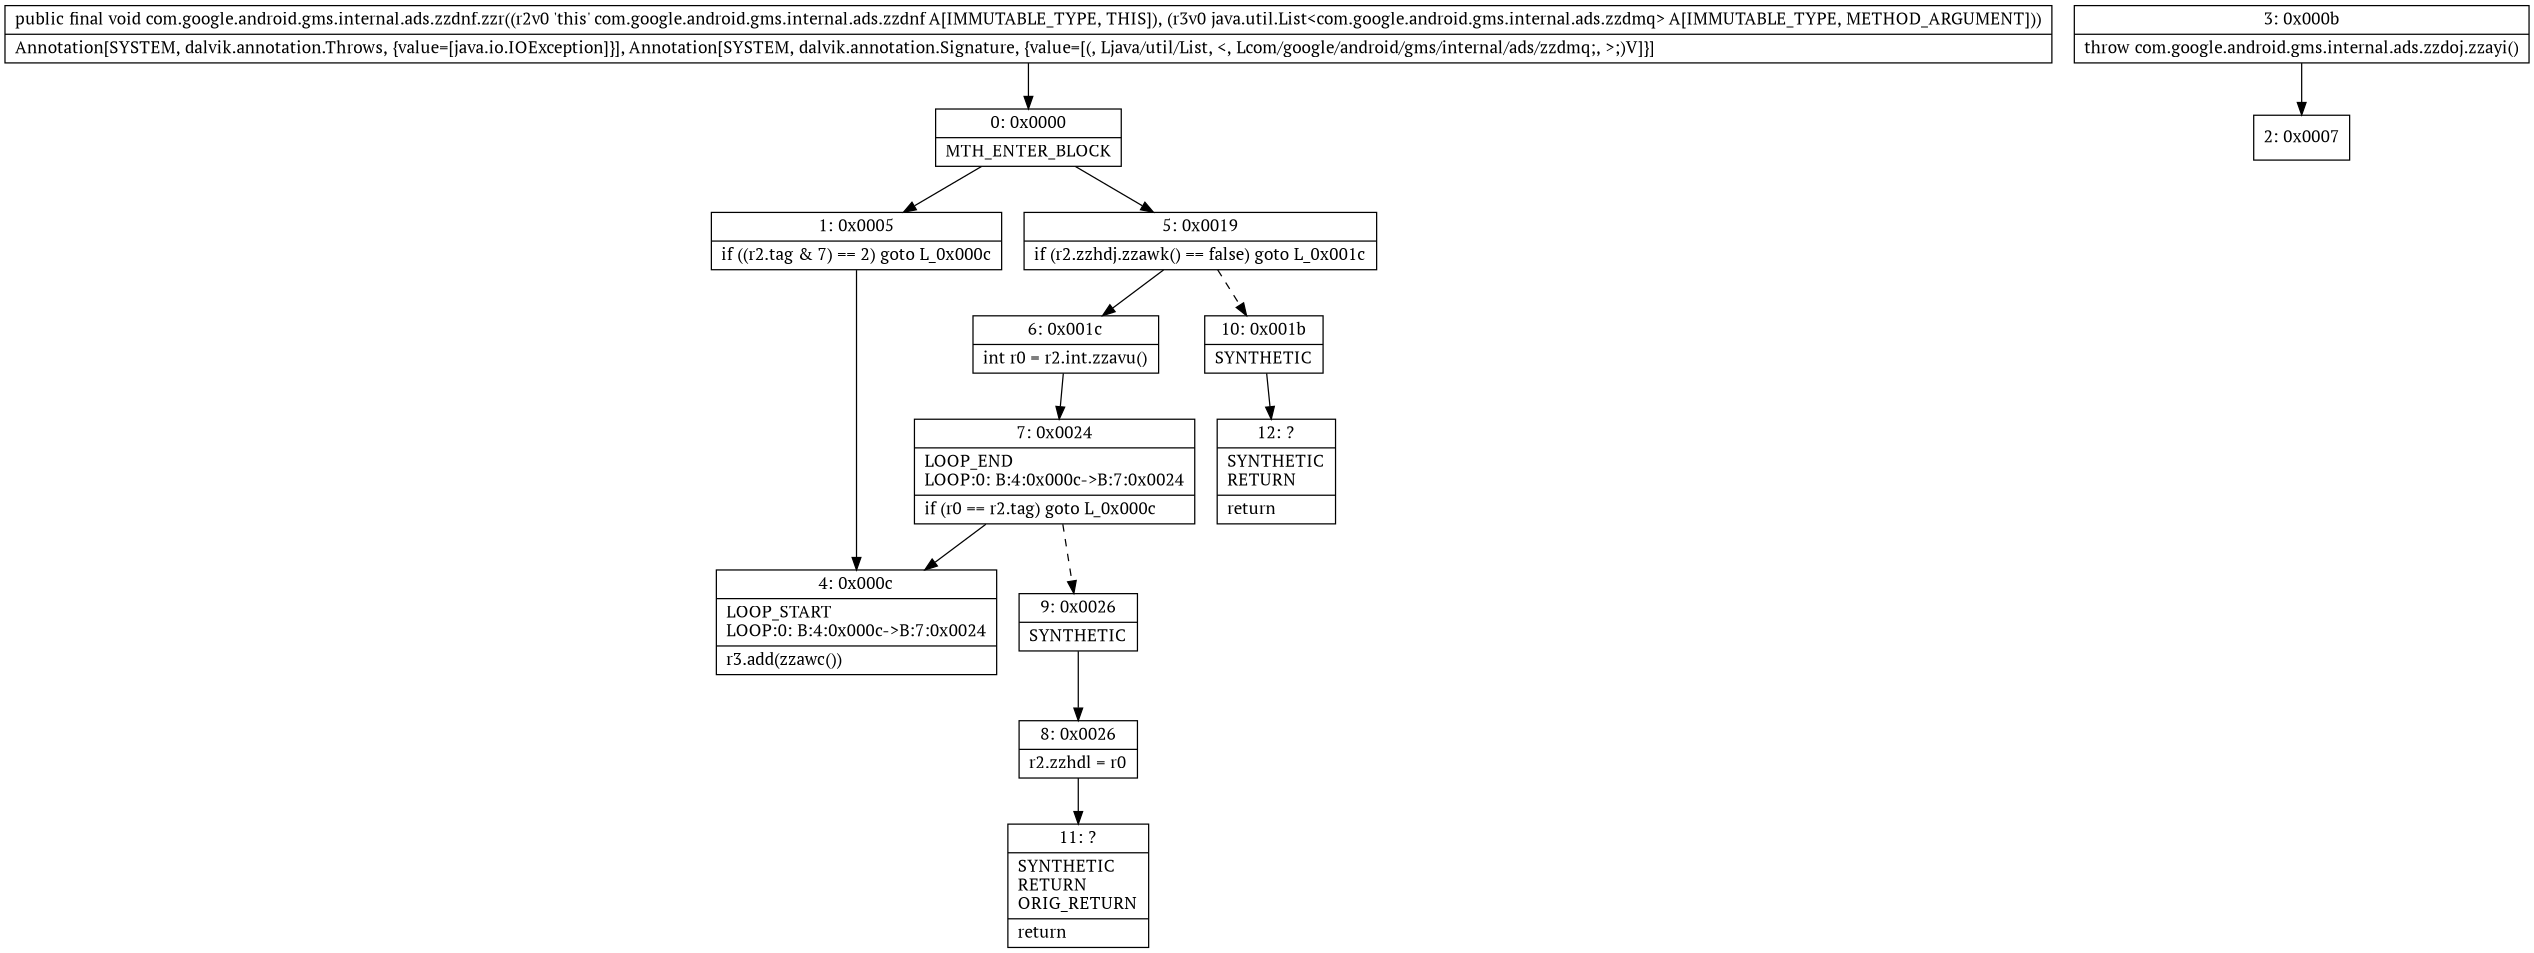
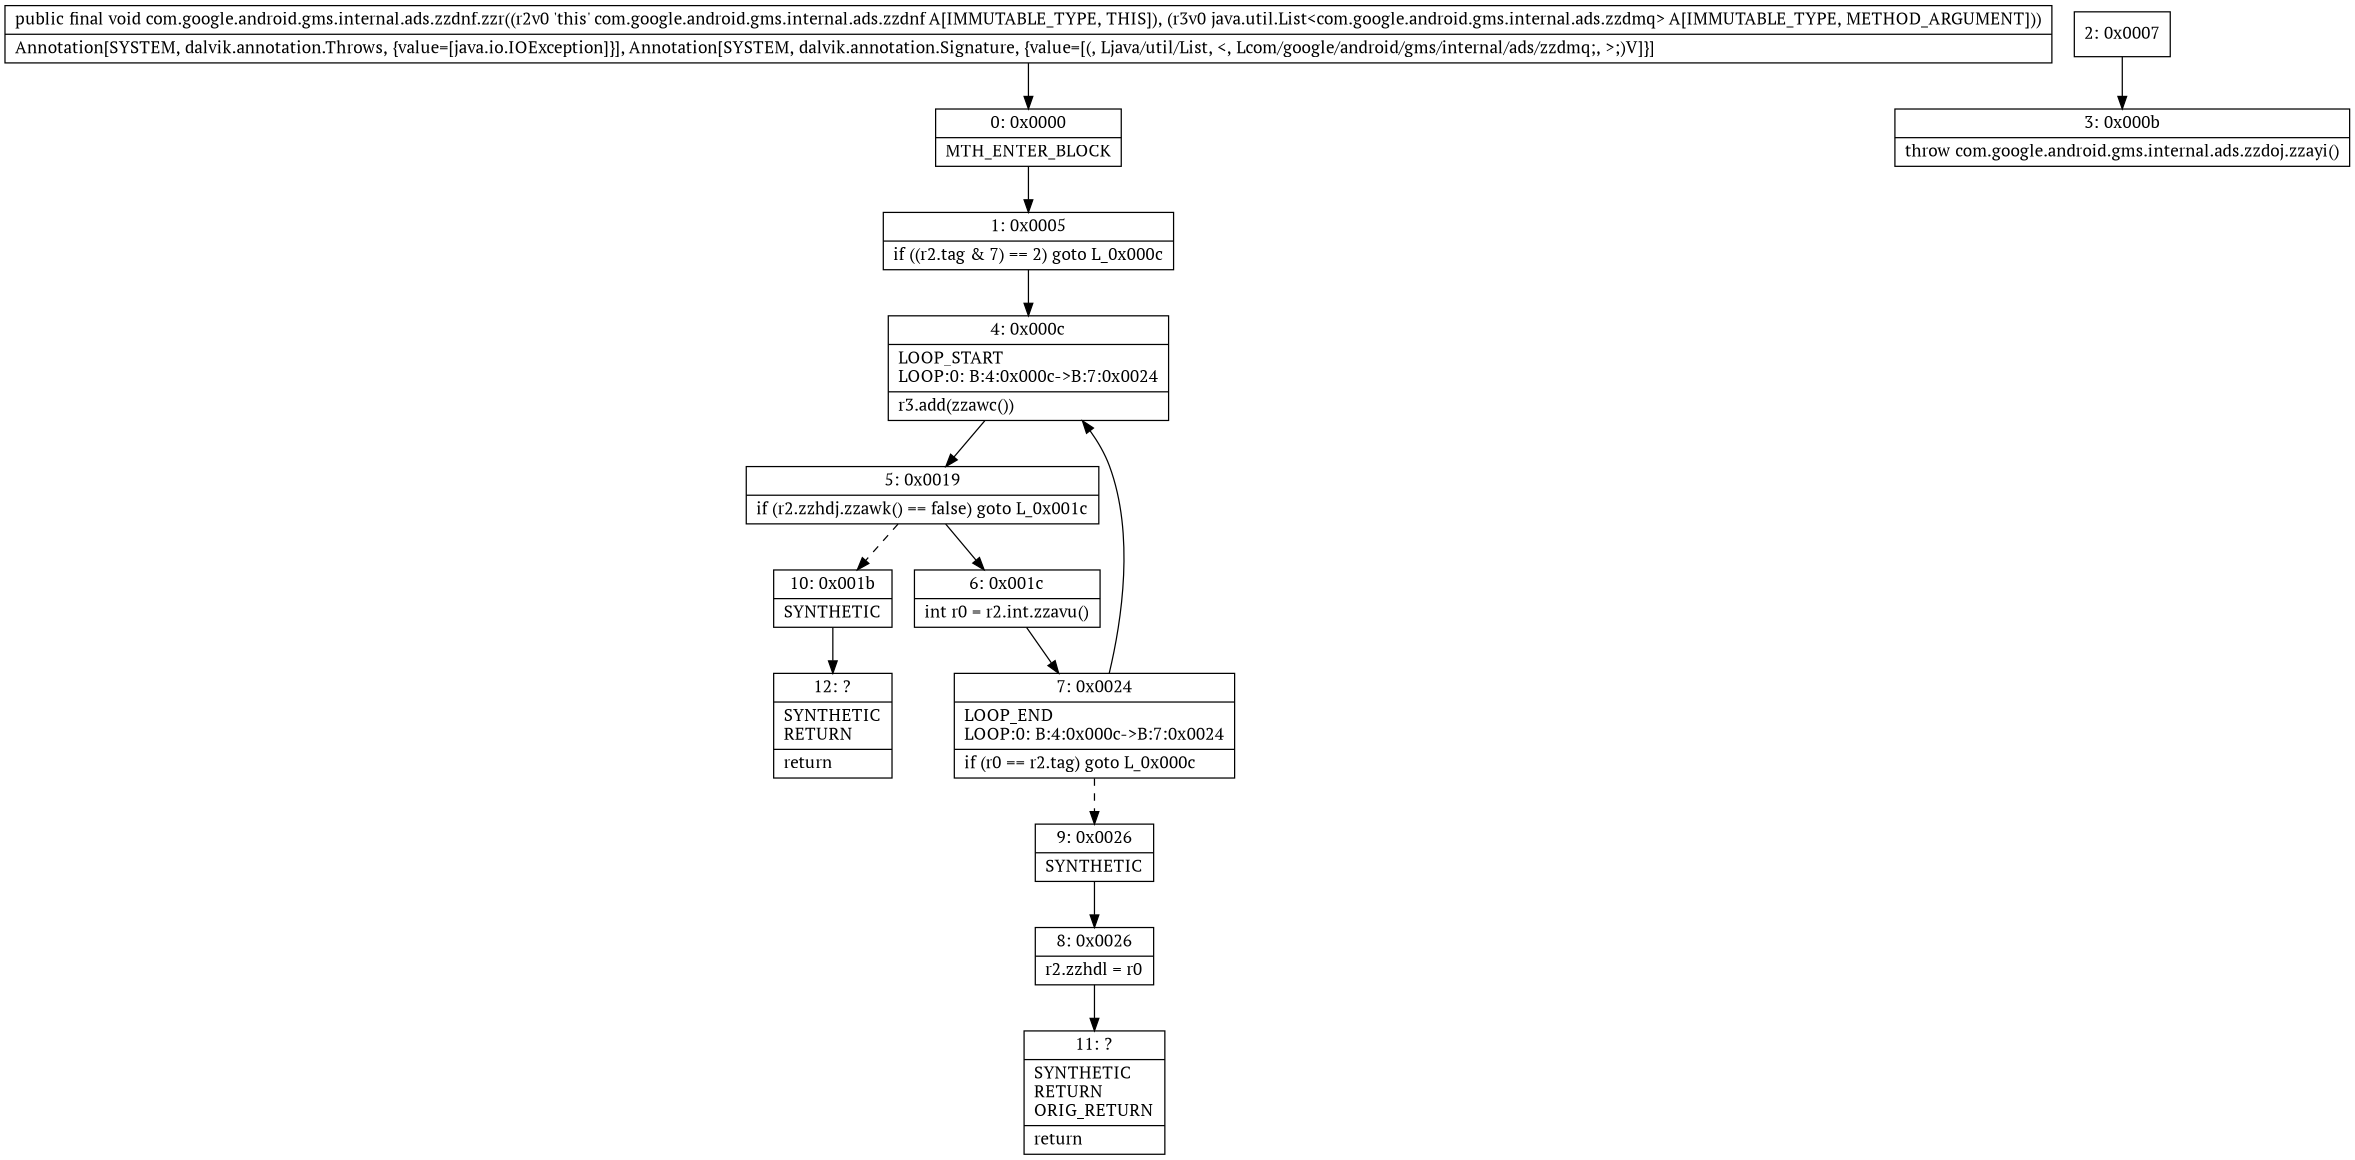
edge "3: 0x000b" -> "2: 0x0007": reversed
edge "0: 0x0000" -> "5: 0x0019": now "4: 0x000c" -> "5: 0x0019"
